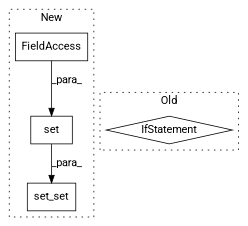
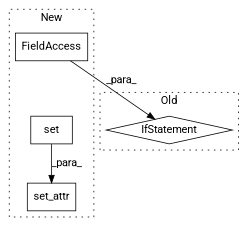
edge "FieldAccess" -> "set": now "FieldAccess" -> "IfStatement"
node "set_set": label "set_set" -> "set_attr"
